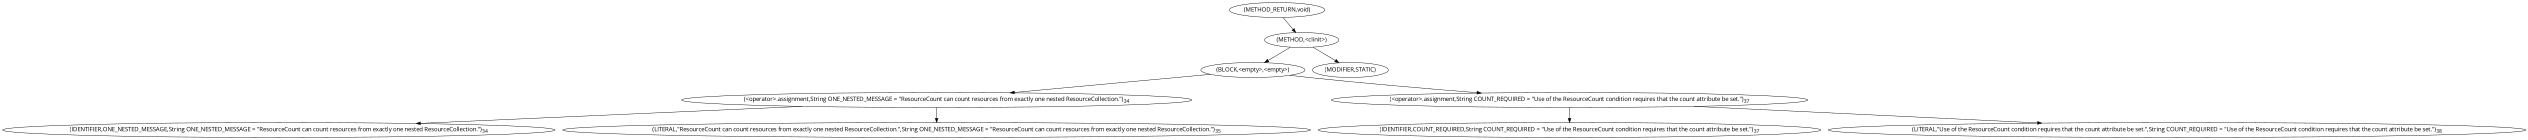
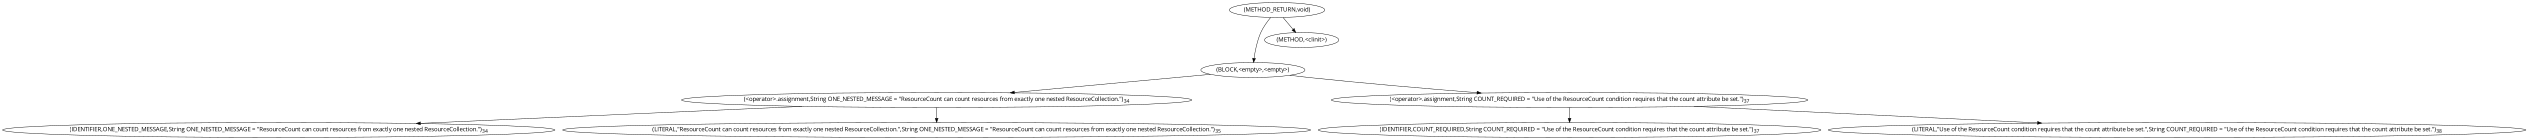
edge "(METHOD,<clinit>)" -> "(BLOCK,<empty>,<empty>)": now "(METHOD_RETURN,void)" -> "(BLOCK,<empty>,<empty>)"
node "(MODIFIER,STATIC)": removed
